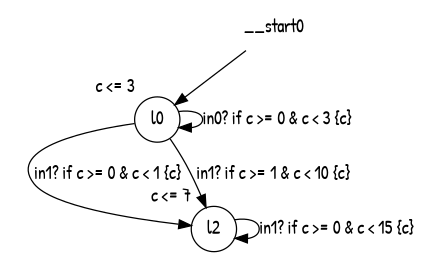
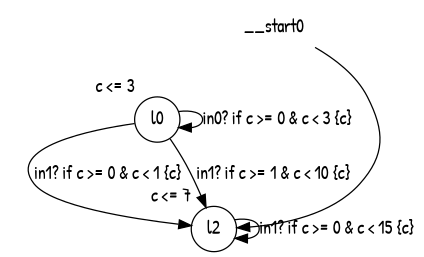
edge "__start0" -> "l0 c <= 3": now "__start0" -> "l2 c <= 7"
